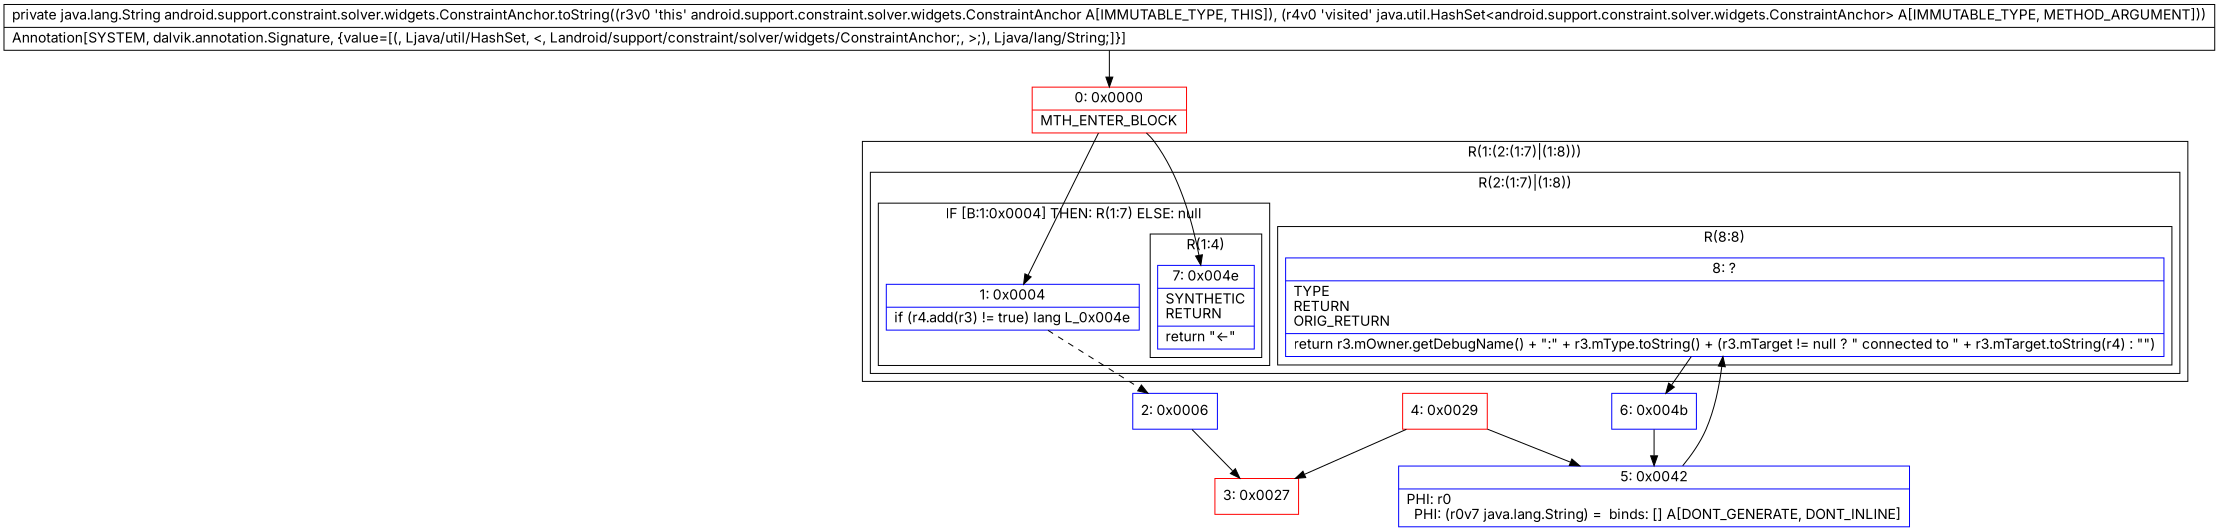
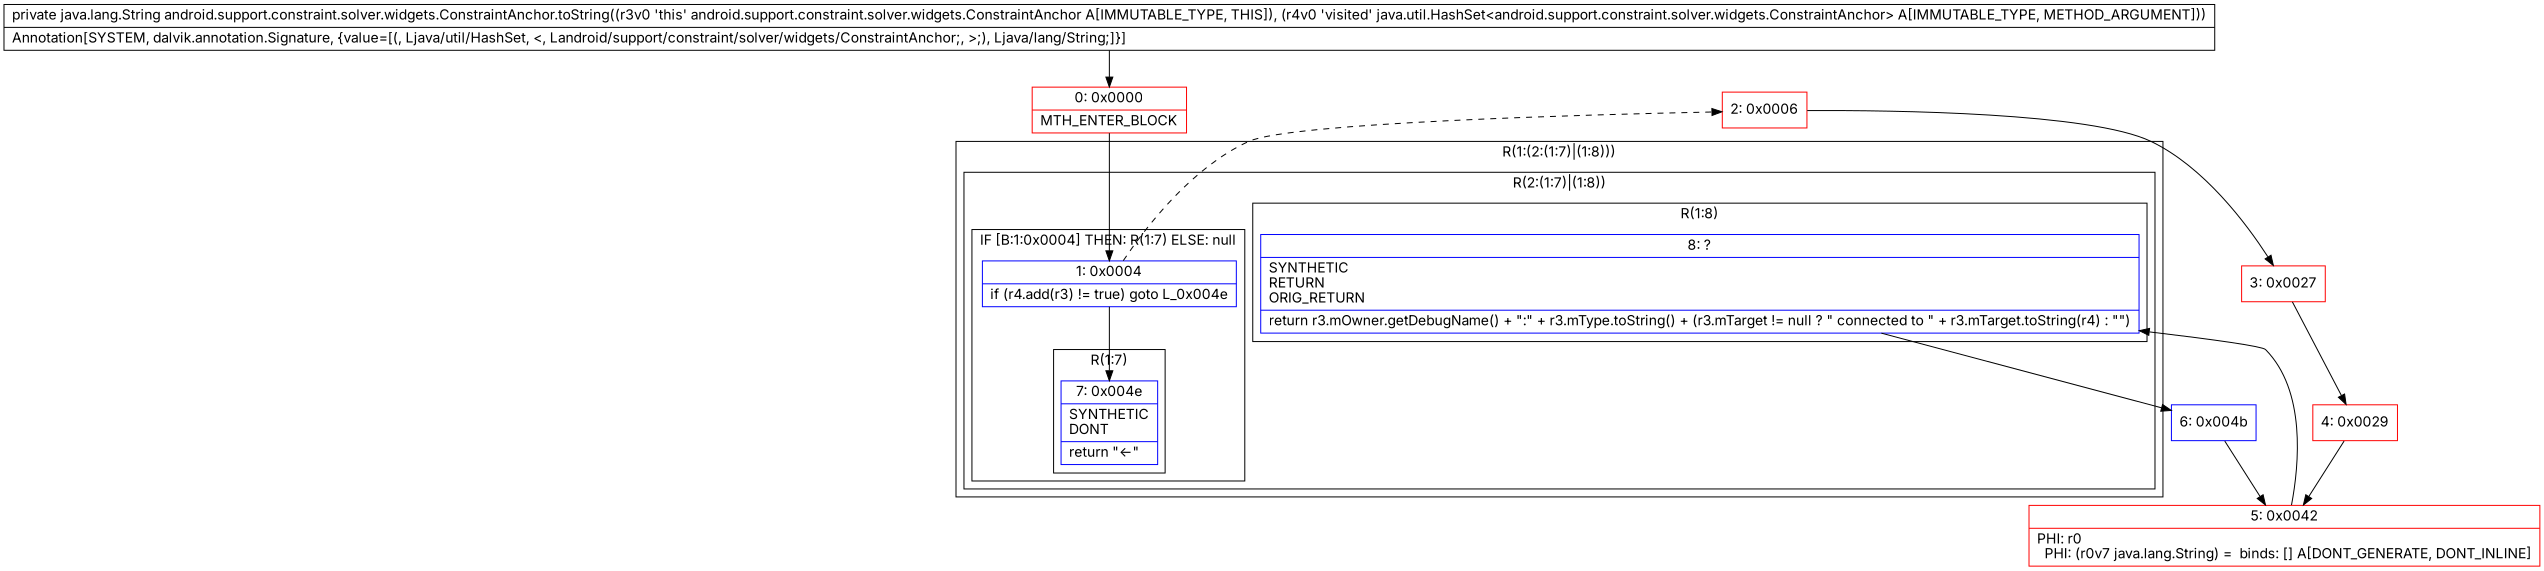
edge "0: 0x0000" -> "7: 0x004e": now "1: 0x0004" -> "7: 0x004e"
cluster "R(8:8)": label "R(8:8)" -> "R(1:8)"
cluster "R(1:4)": label "R(1:4)" -> "R(1:7)"
node "8: ?": text "TYPE" -> "SYNTHETIC"
node "7: 0x004e": text "RETURN" -> "DONT"
node "1: 0x0004": text "if (r4.add(r3) != true) lang L_0x004e" -> "if (r4.add(r3) != true) goto L_0x004e"
node "2: 0x0006": color blue -> red
edge "4: 0x0029" -> "3: 0x0027": reversed
node "5: 0x0042": color blue -> red
